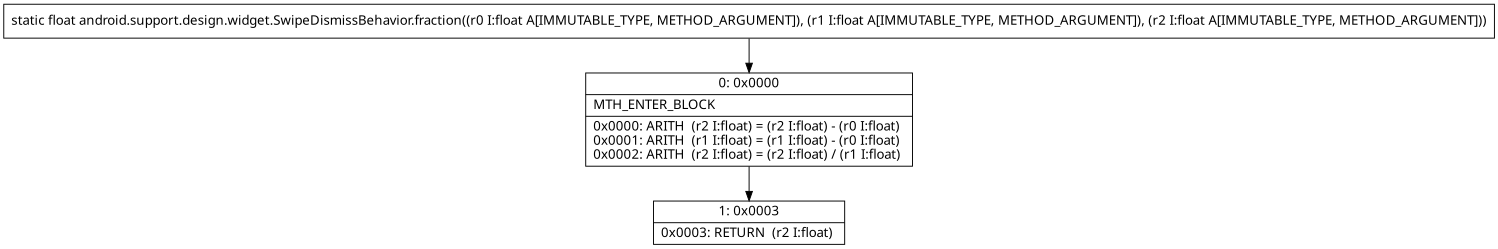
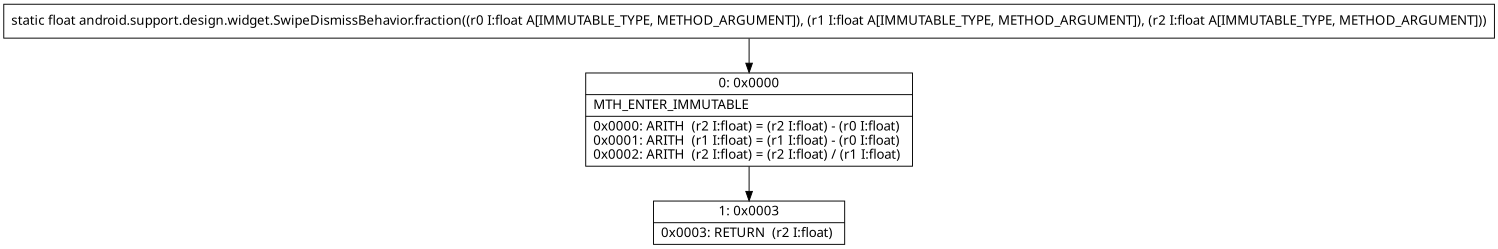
node "0: 0x0000": text "MTH_ENTER_BLOCK" -> "MTH_ENTER_IMMUTABLE"
